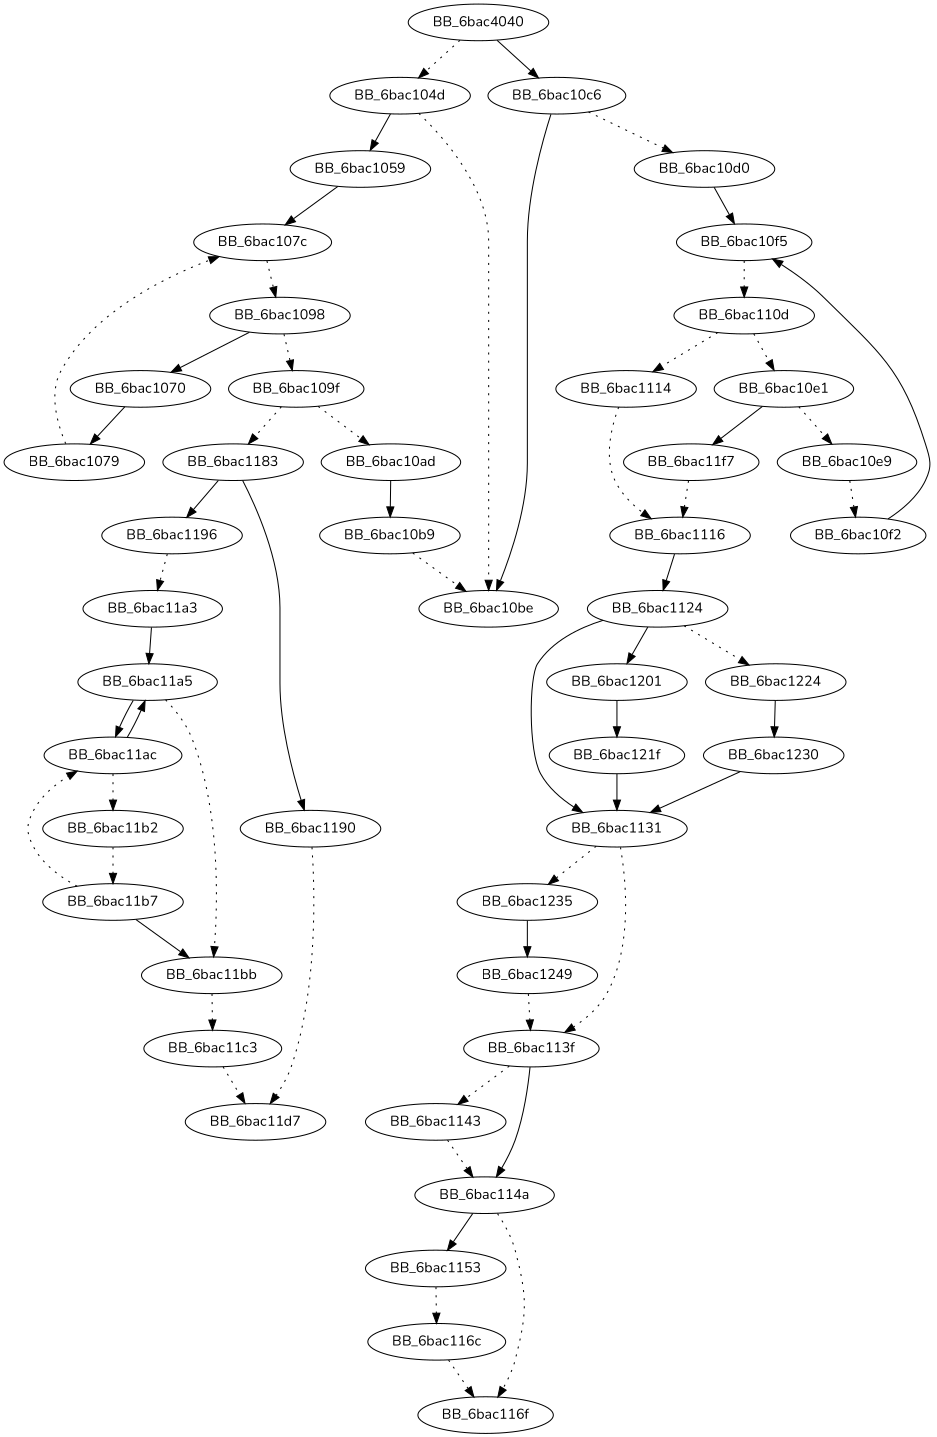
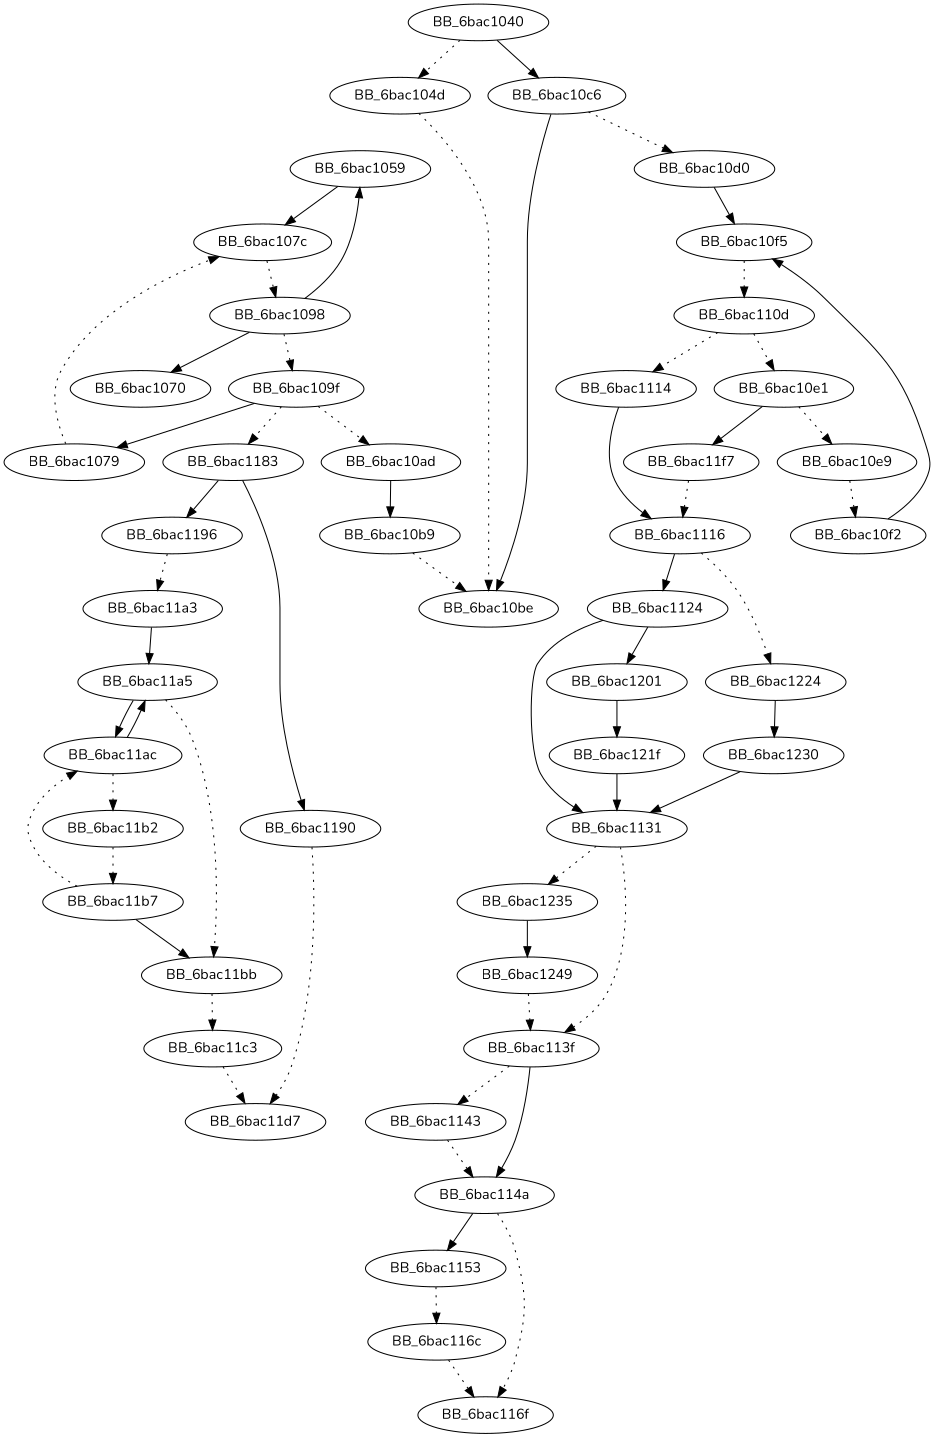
node "BB_6bac4040": label "BB_6bac4040" -> "BB_6bac1040"
edge "BB_6bac104d" -> "BB_6bac1059": now "BB_6bac1098" -> "BB_6bac1059"
edge "BB_6bac1070" -> "BB_6bac1079": now "BB_6bac109f" -> "BB_6bac1079"
edge "BB_6bac1114" -> "BB_6bac1116": style dotted -> solid
edge "BB_6bac1124" -> "BB_6bac1224": now "BB_6bac1116" -> "BB_6bac1224"
